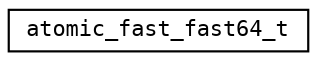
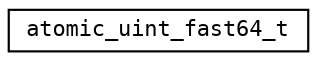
node "atomic_fast_fast64_t": label "atomic_fast_fast64_t" -> "atomic_uint_fast64_t"
